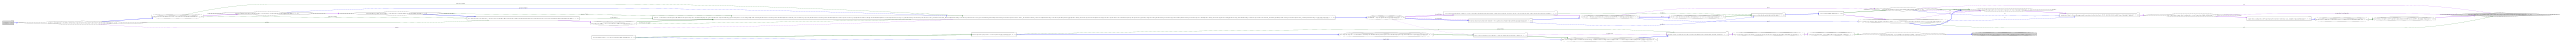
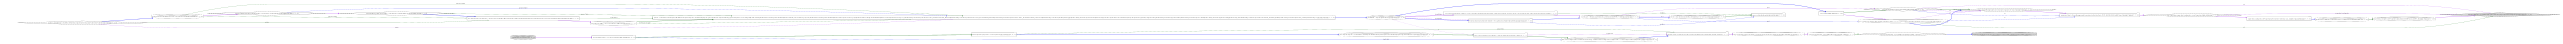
edge "server.setHandler(handler)@@@33@@@['1', '1', '0']" -> "server.start()@@@34@@@['1', '1', '0']": now "druidMeta = injector.getInstance()@@@29@@@['1', '1', '0']" -> "server.start()@@@34@@@['1', '1', '0']"
node "setUp['0', '1', '0']": removed
node "testDefaultFromProperties['0', '0', '1']": added
